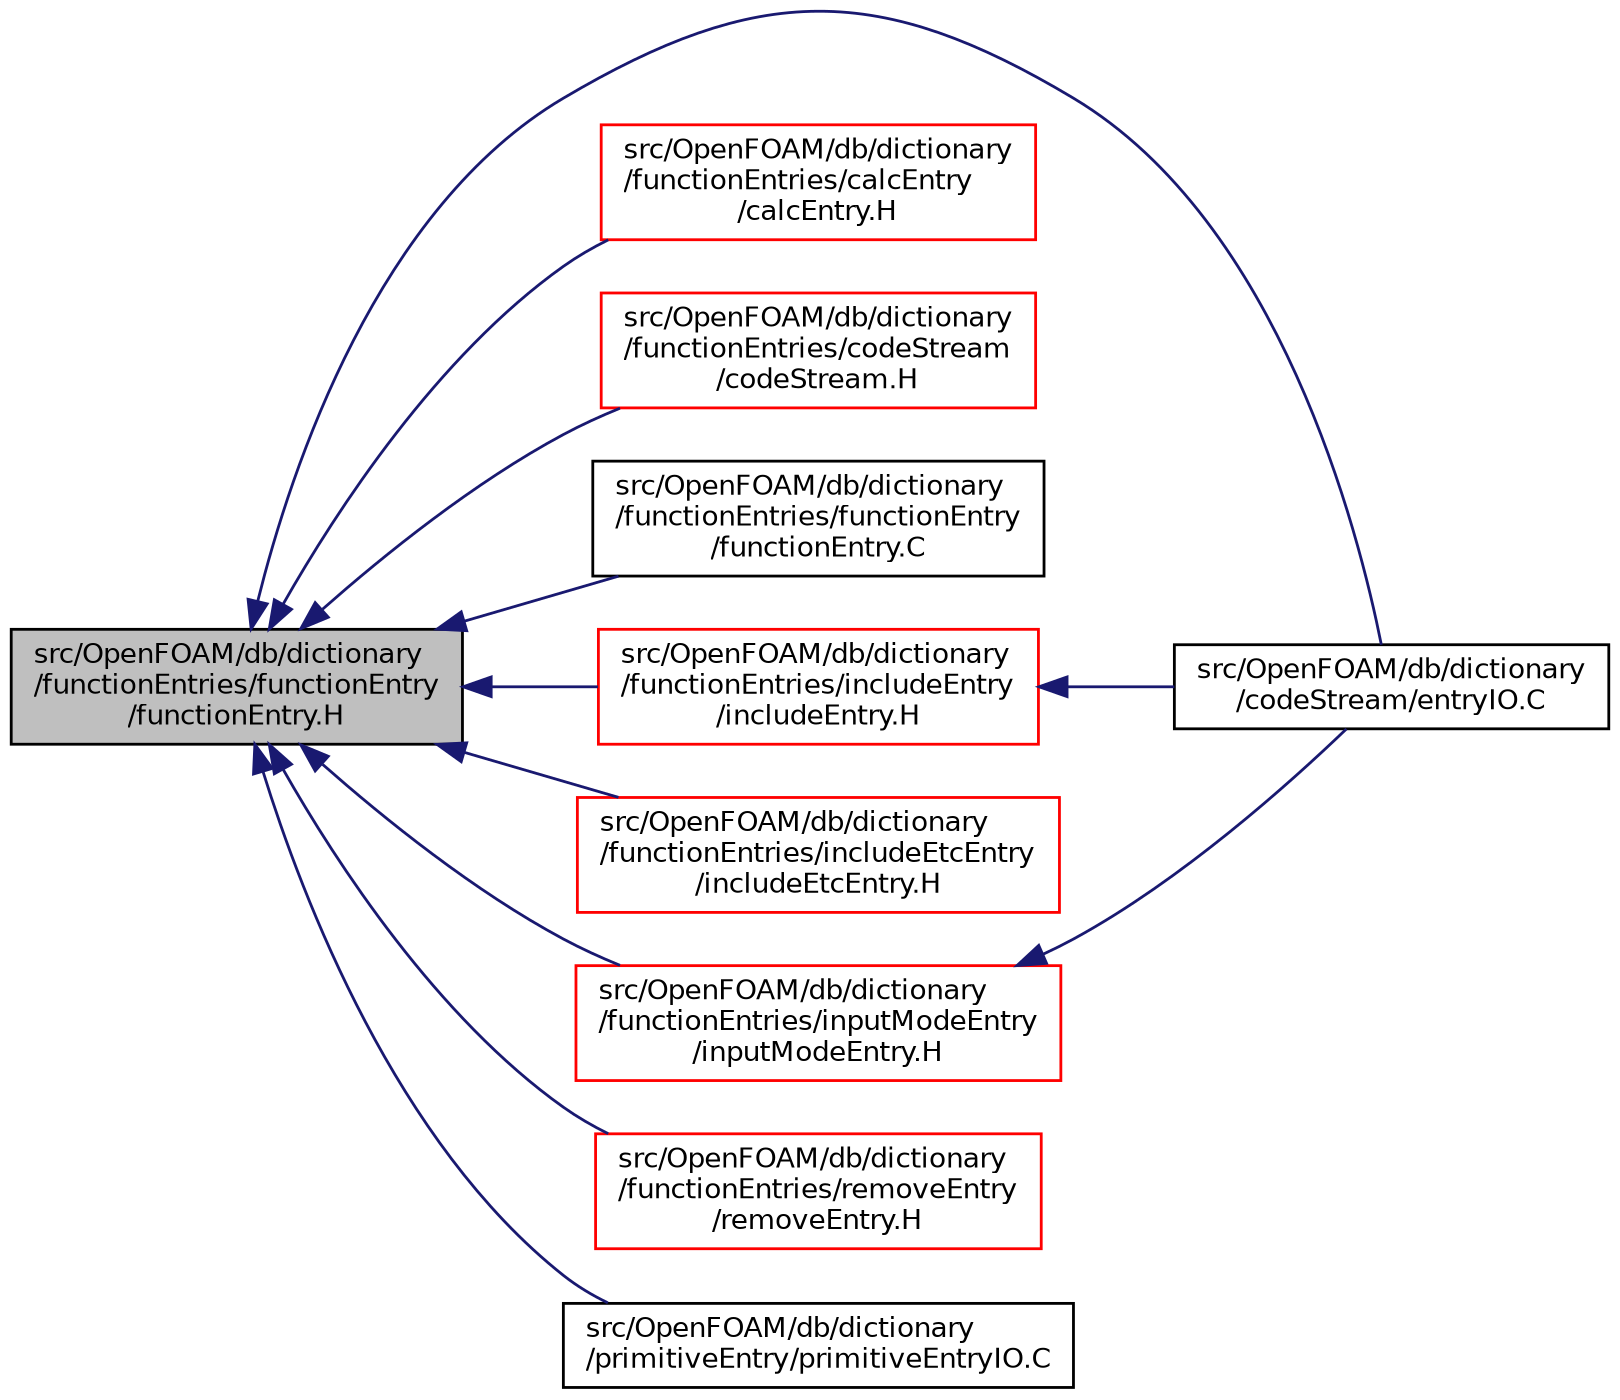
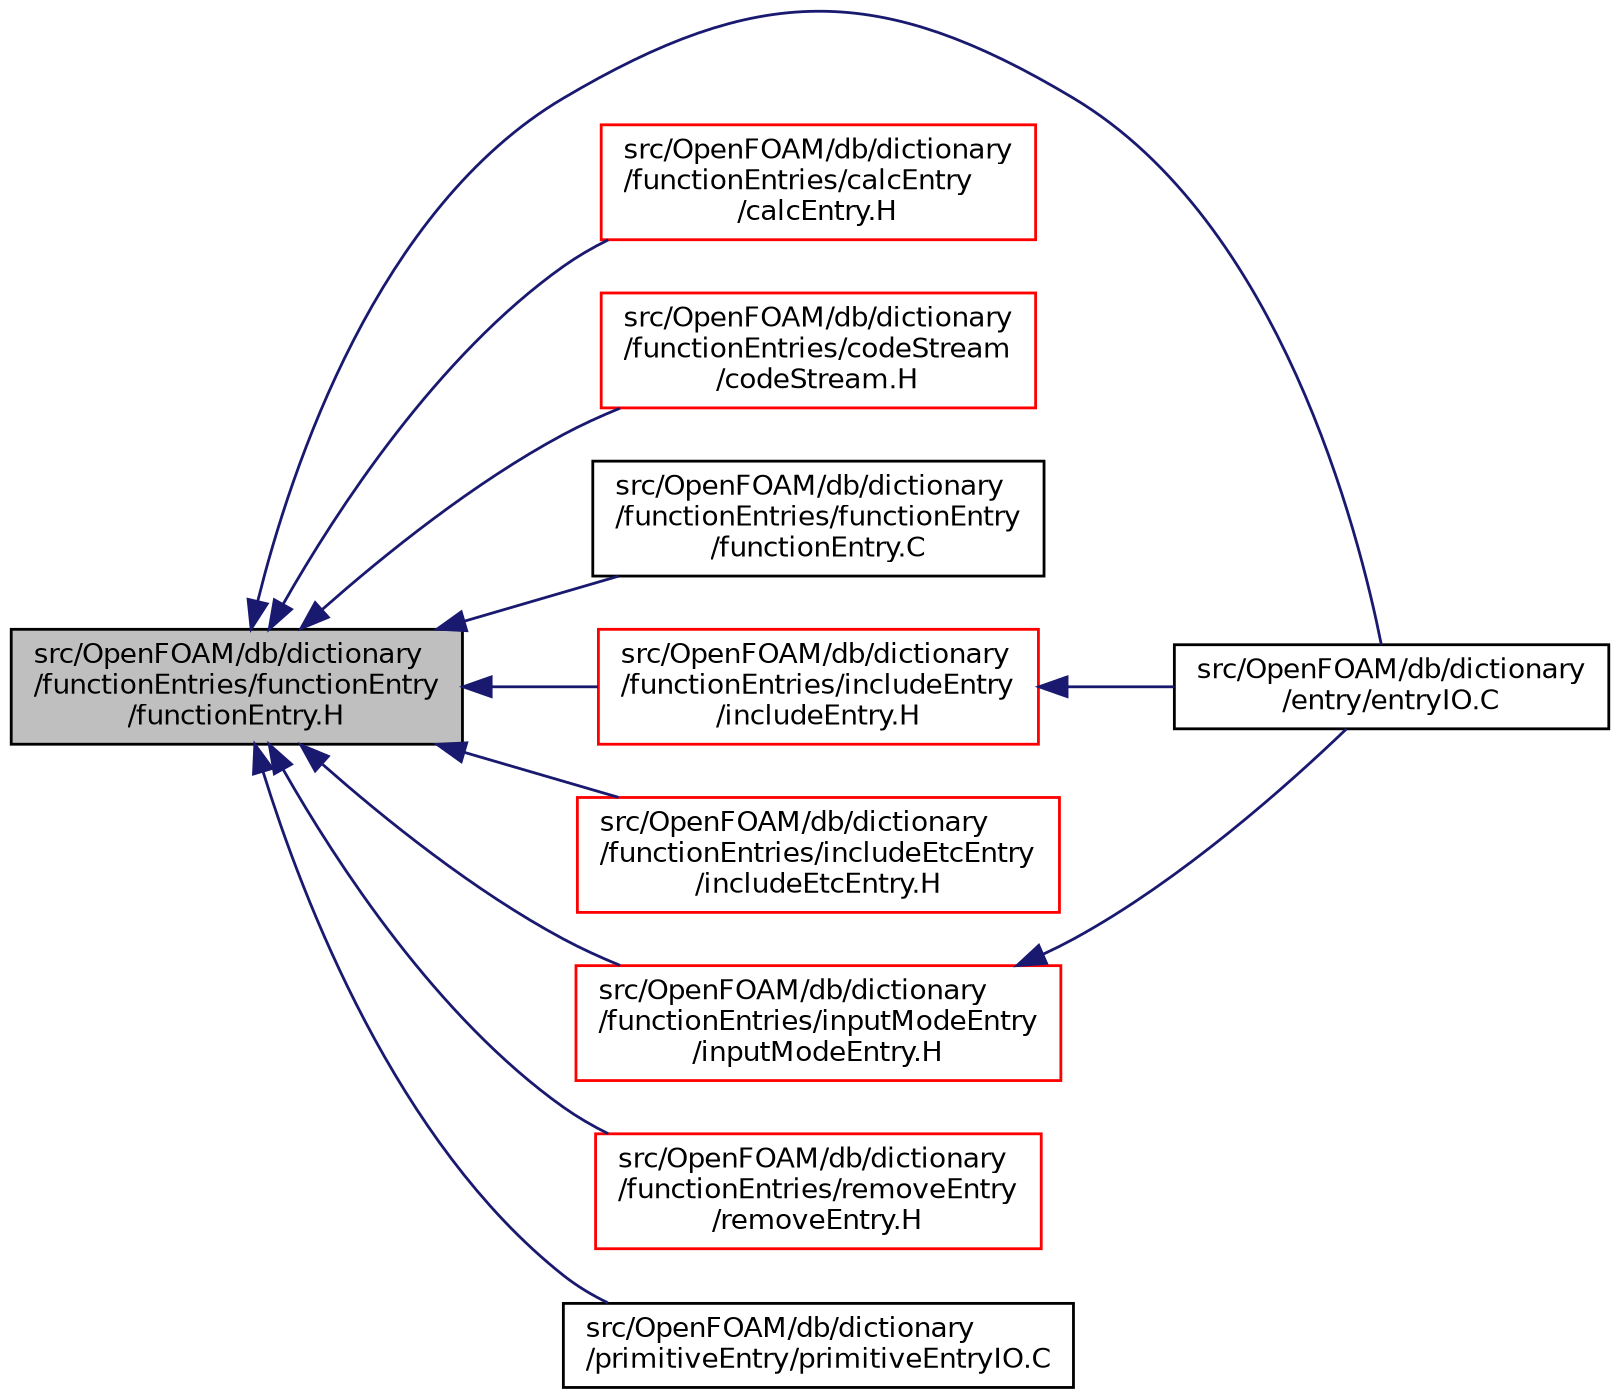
node "src/OpenFOAM/db/dictionary /codeStream/entryIO.C": label "src/OpenFOAM/db/dictionary /codeStream/entryIO.C" -> "src/OpenFOAM/db/dictionary /entry/entryIO.C"
